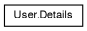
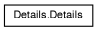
node "User.Details": label "User.Details" -> "Details.Details"
